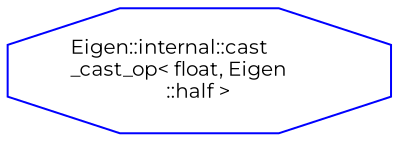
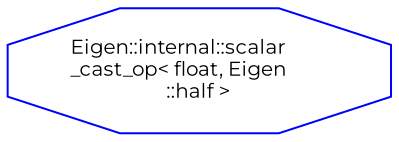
node "Eigen::internal::cast _cast_op< float, Eigen ::half >": label "Eigen::internal::cast _cast_op< float, Eigen ::half >" -> "Eigen::internal::scalar _cast_op< float, Eigen ::half >"
